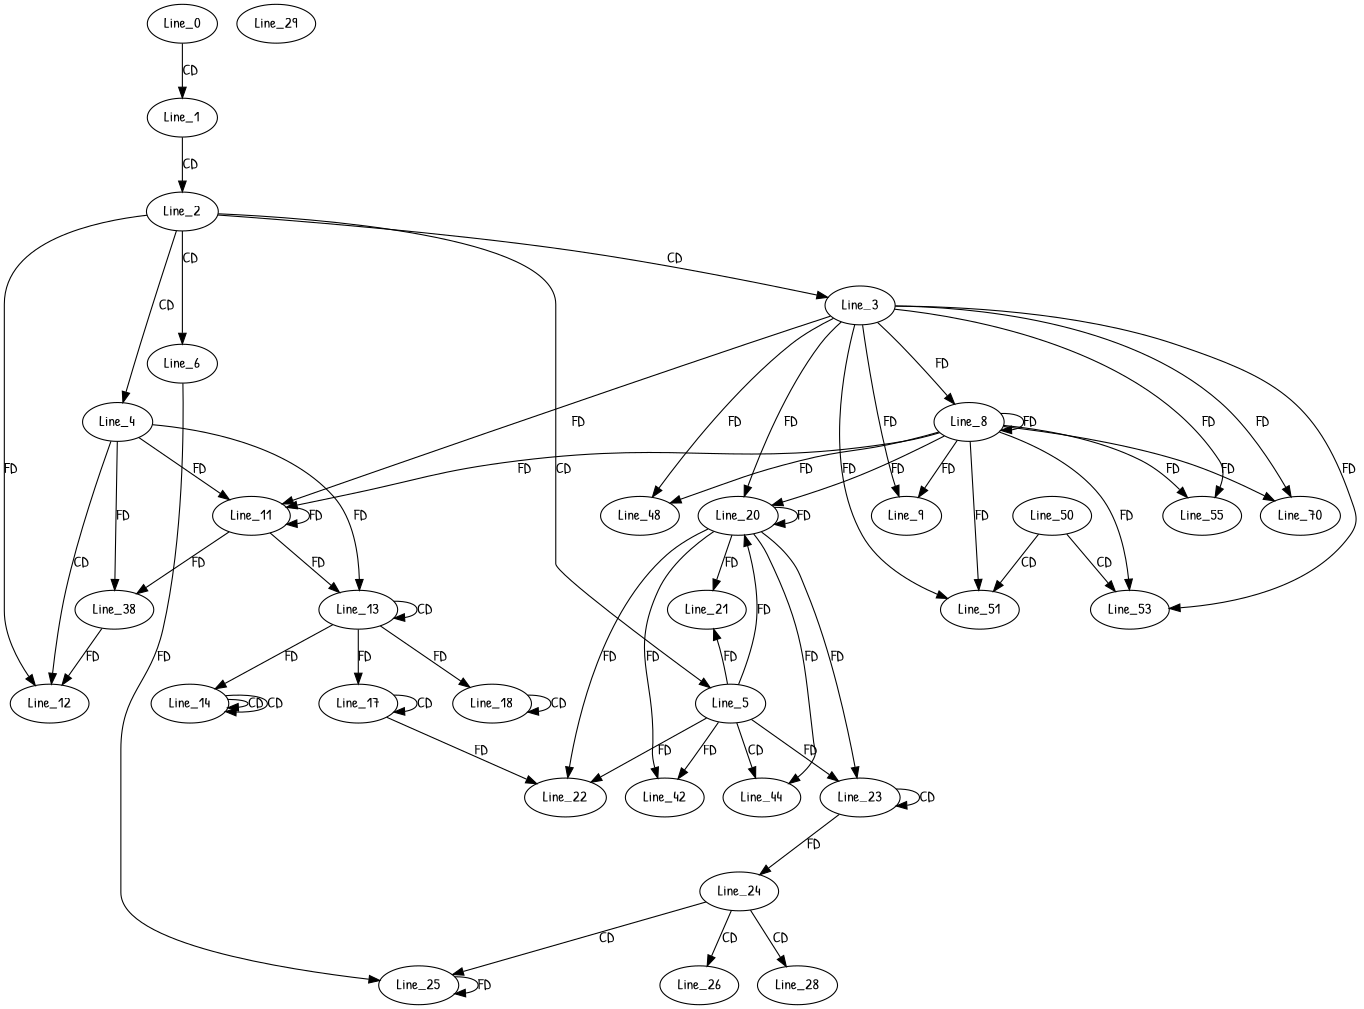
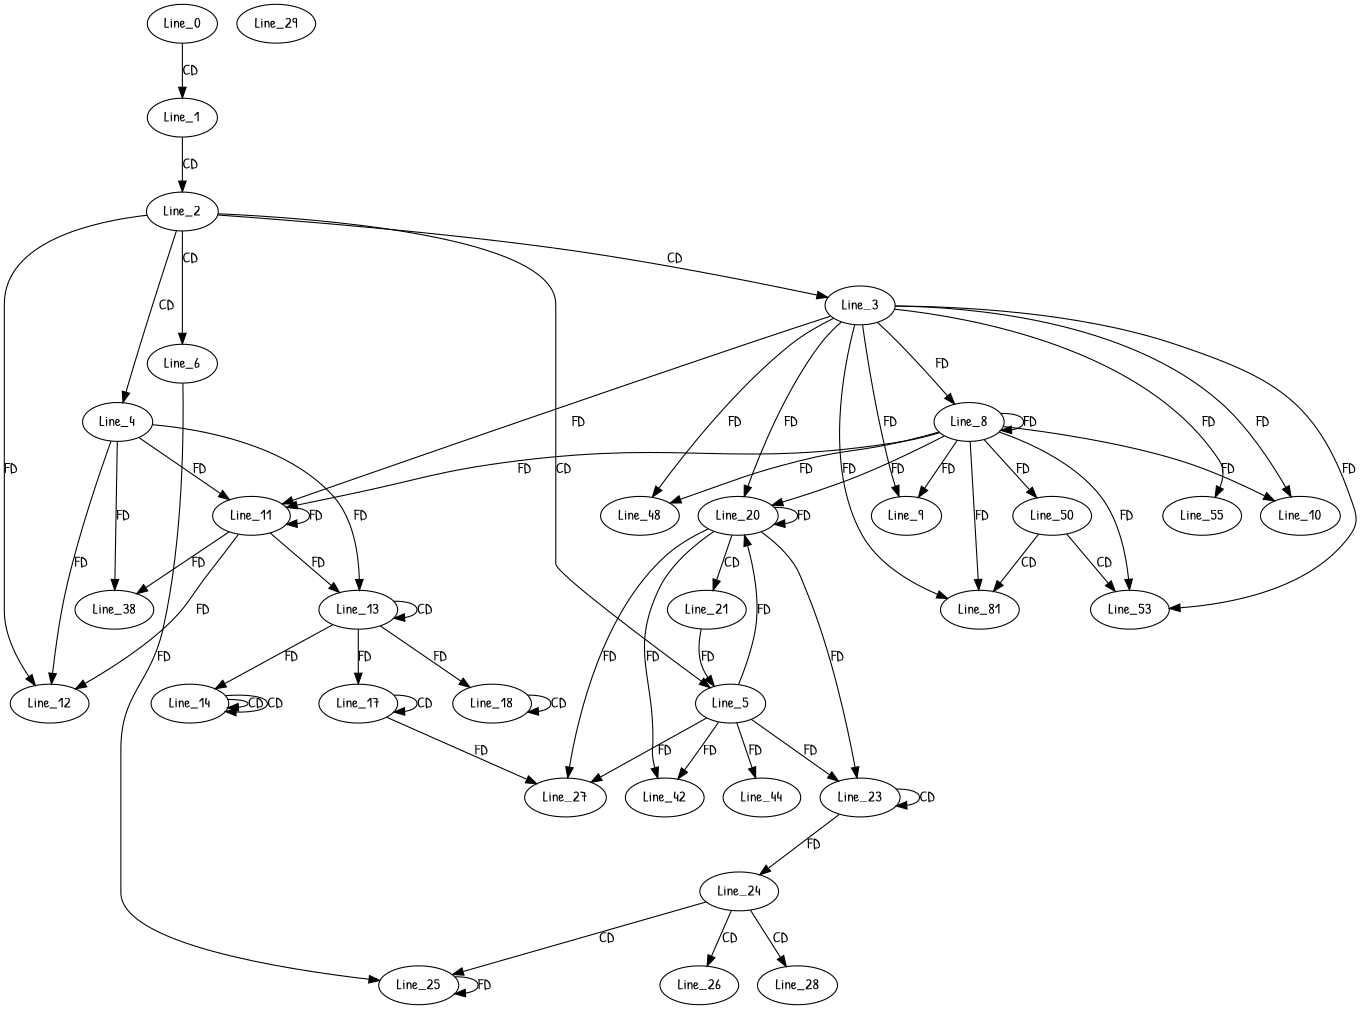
edge "Line_8" -> "Line_55": now "Line_8" -> "Line_50"
node "Line_70": label "Line_70" -> "Line_10"
edge "Line_4" -> "Line_12": label "CD" -> "FD"
edge "Line_20" -> "Line_21": label "FD" -> "CD"
node "Line_51": label "Line_51" -> "Line_81"
edge "Line_38" -> "Line_12": now "Line_11" -> "Line_12"
edge "Line_20" -> "Line_44": removed, label "FD"
edge "Line_5" -> "Line_21": reversed
edge "Line_5" -> "Line_44": label "CD" -> "FD"
node "Line_22": label "Line_22" -> "Line_27"
